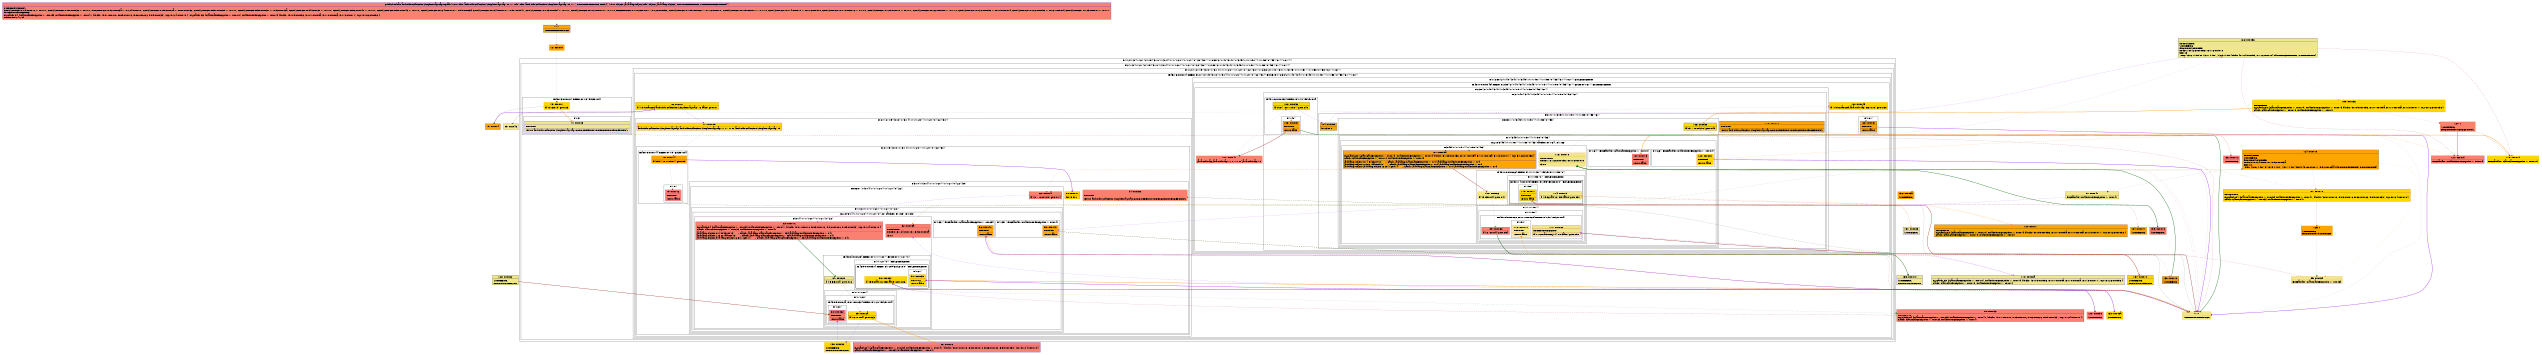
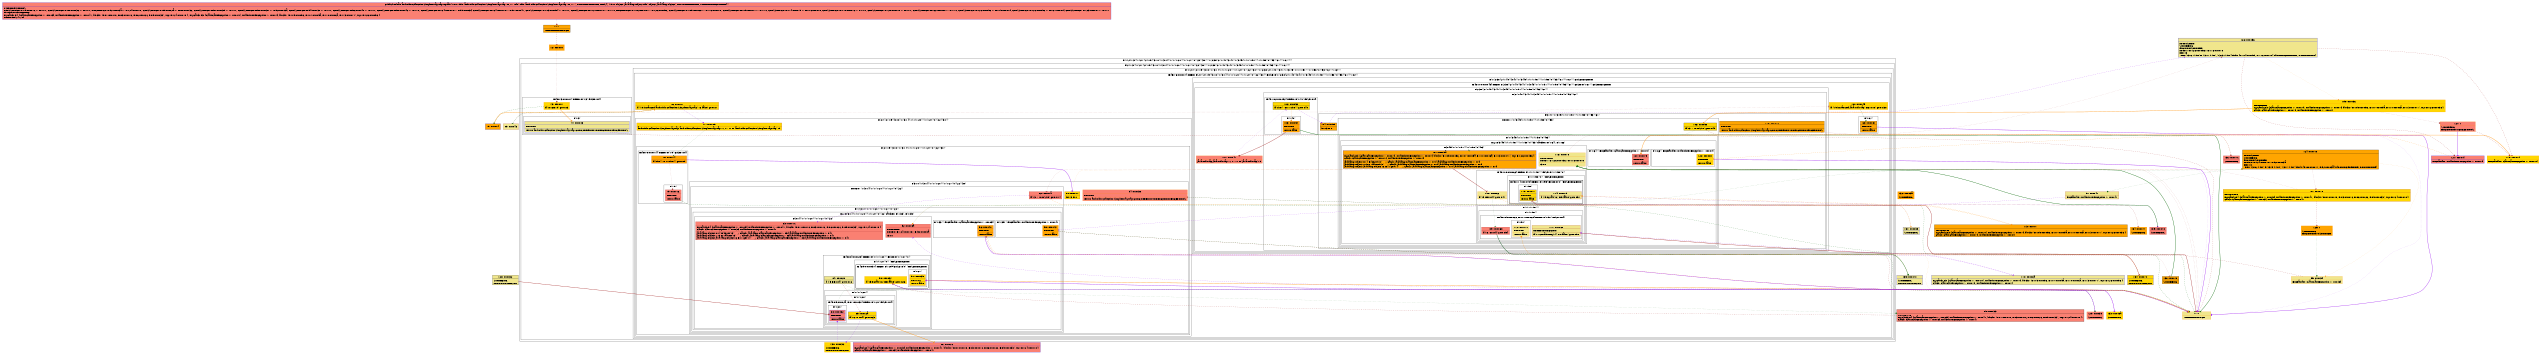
edge "75: 0x0004" -> "76: 0x0007": color purple -> darkorange
edge "83: 0x001c" -> "84: 0x0028": removed
node "71: ?": text "MTH_RETURN_BLOCK" -> "MTH_EXIT_BLOCK"
